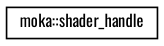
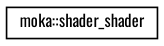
node "moka::shader_handle": label "moka::shader_handle" -> "moka::shader_shader"
